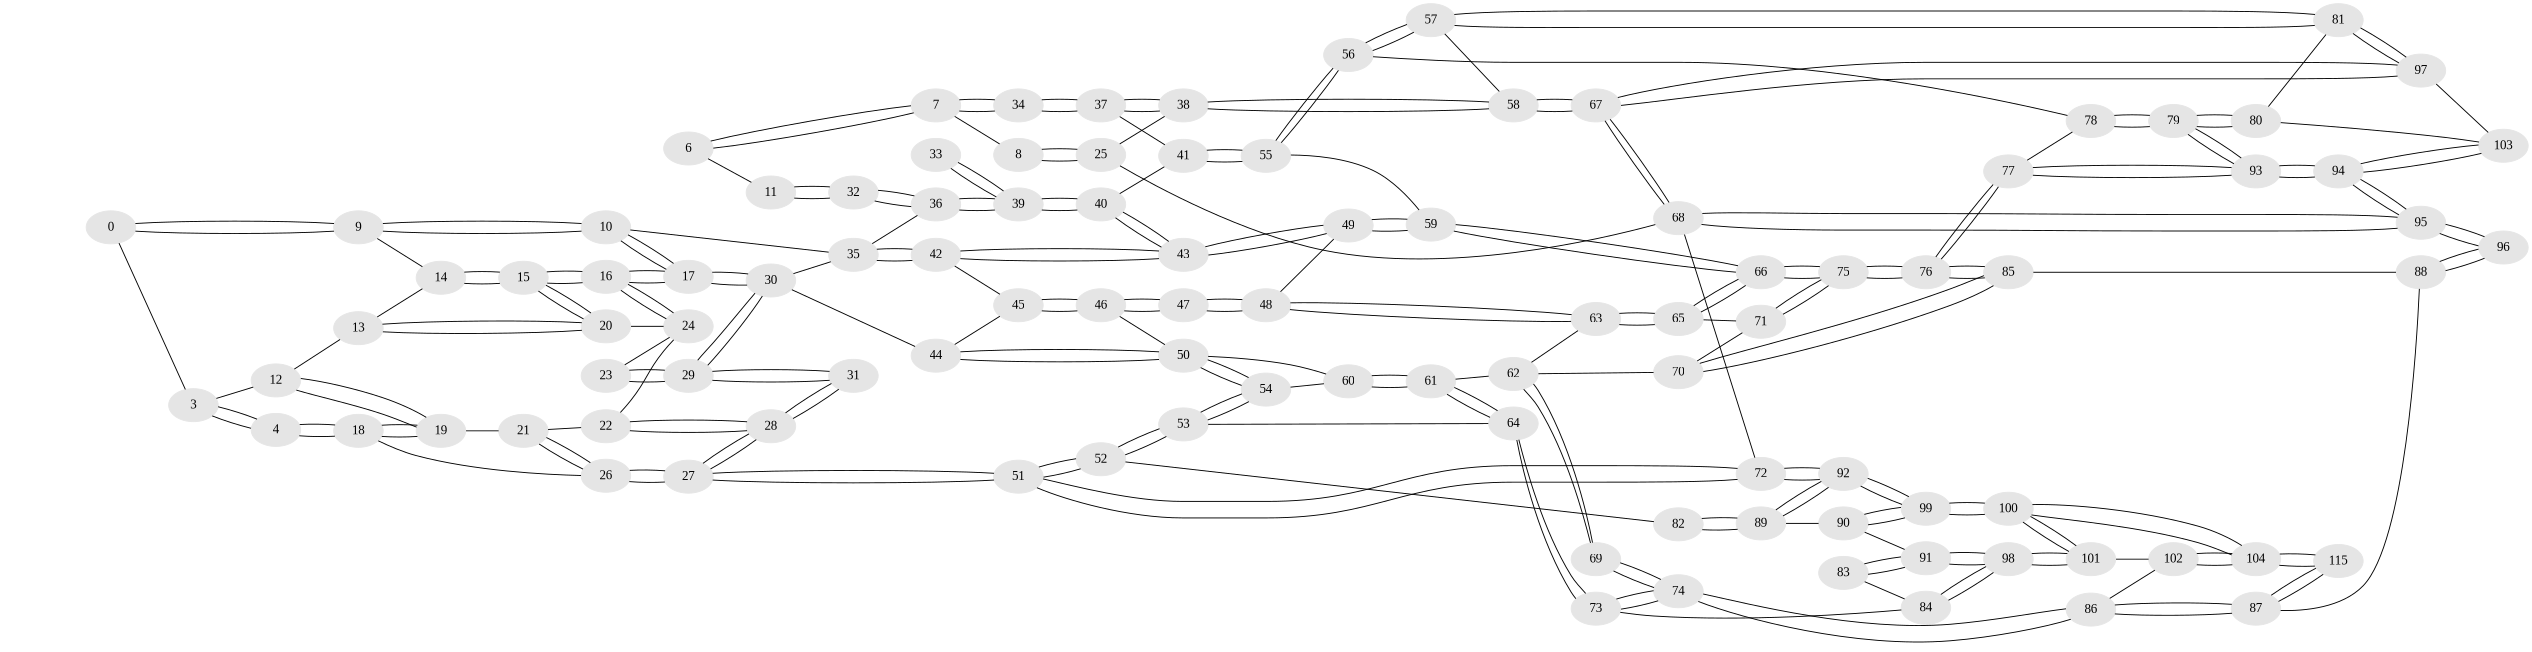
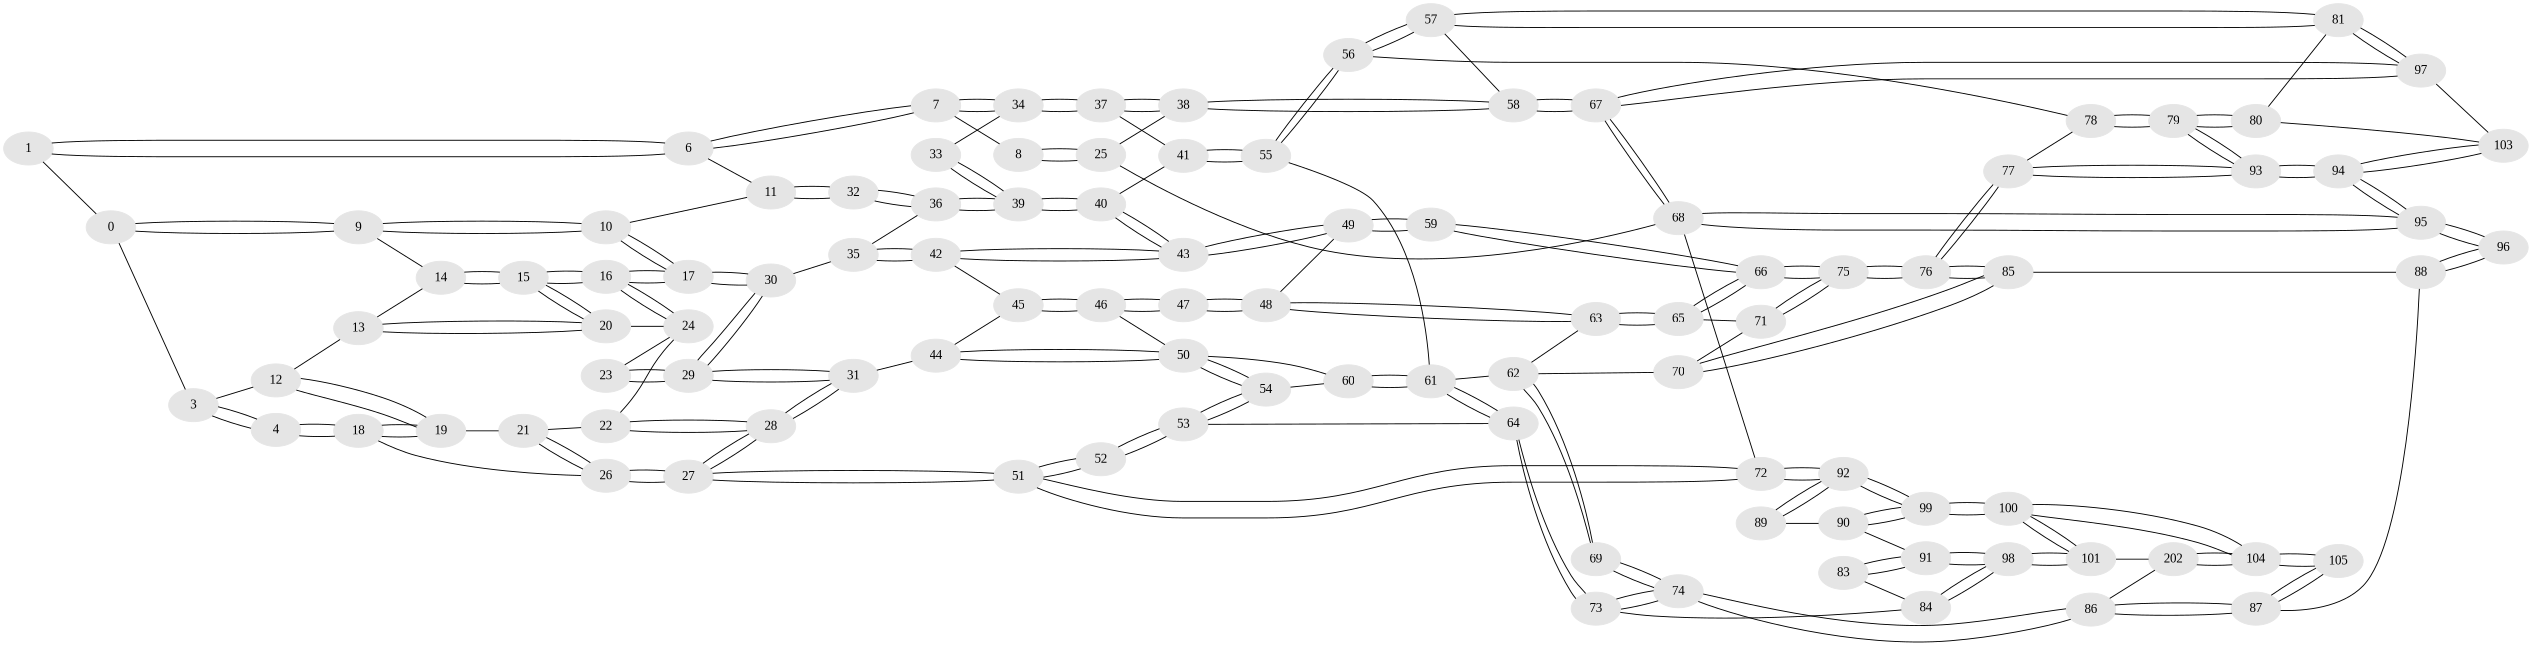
edge "34" -- "33": added
node "1": added
edge "55" -- "59": now "55" -- "61"
edge "10" -- "35": now "10" -- "11"
edge "30" -- "44": now "31" -- "44"
node "82": removed
node "102": label "102" -> "202"
node "115": label "115" -> "105"
